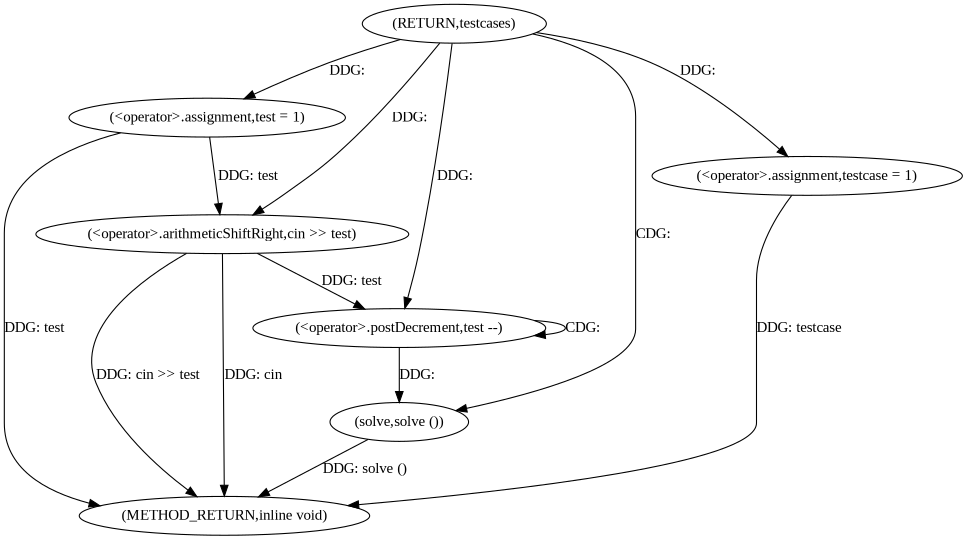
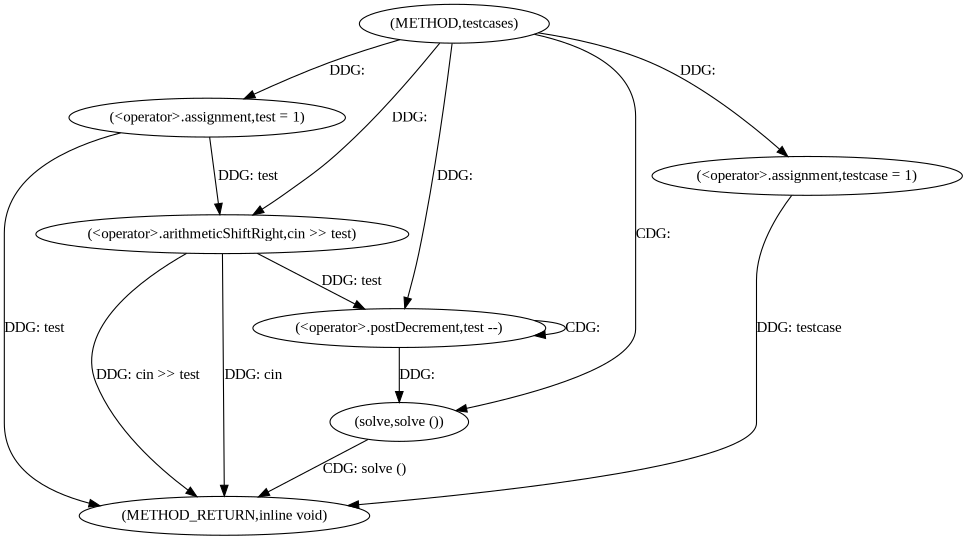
node "(RETURN,testcases)": label "(RETURN,testcases)" -> "(METHOD,testcases)"
edge "(solve,solve ())" -> "(METHOD_RETURN,inline void)": label "DDG: solve ()" -> "CDG: solve ()"
